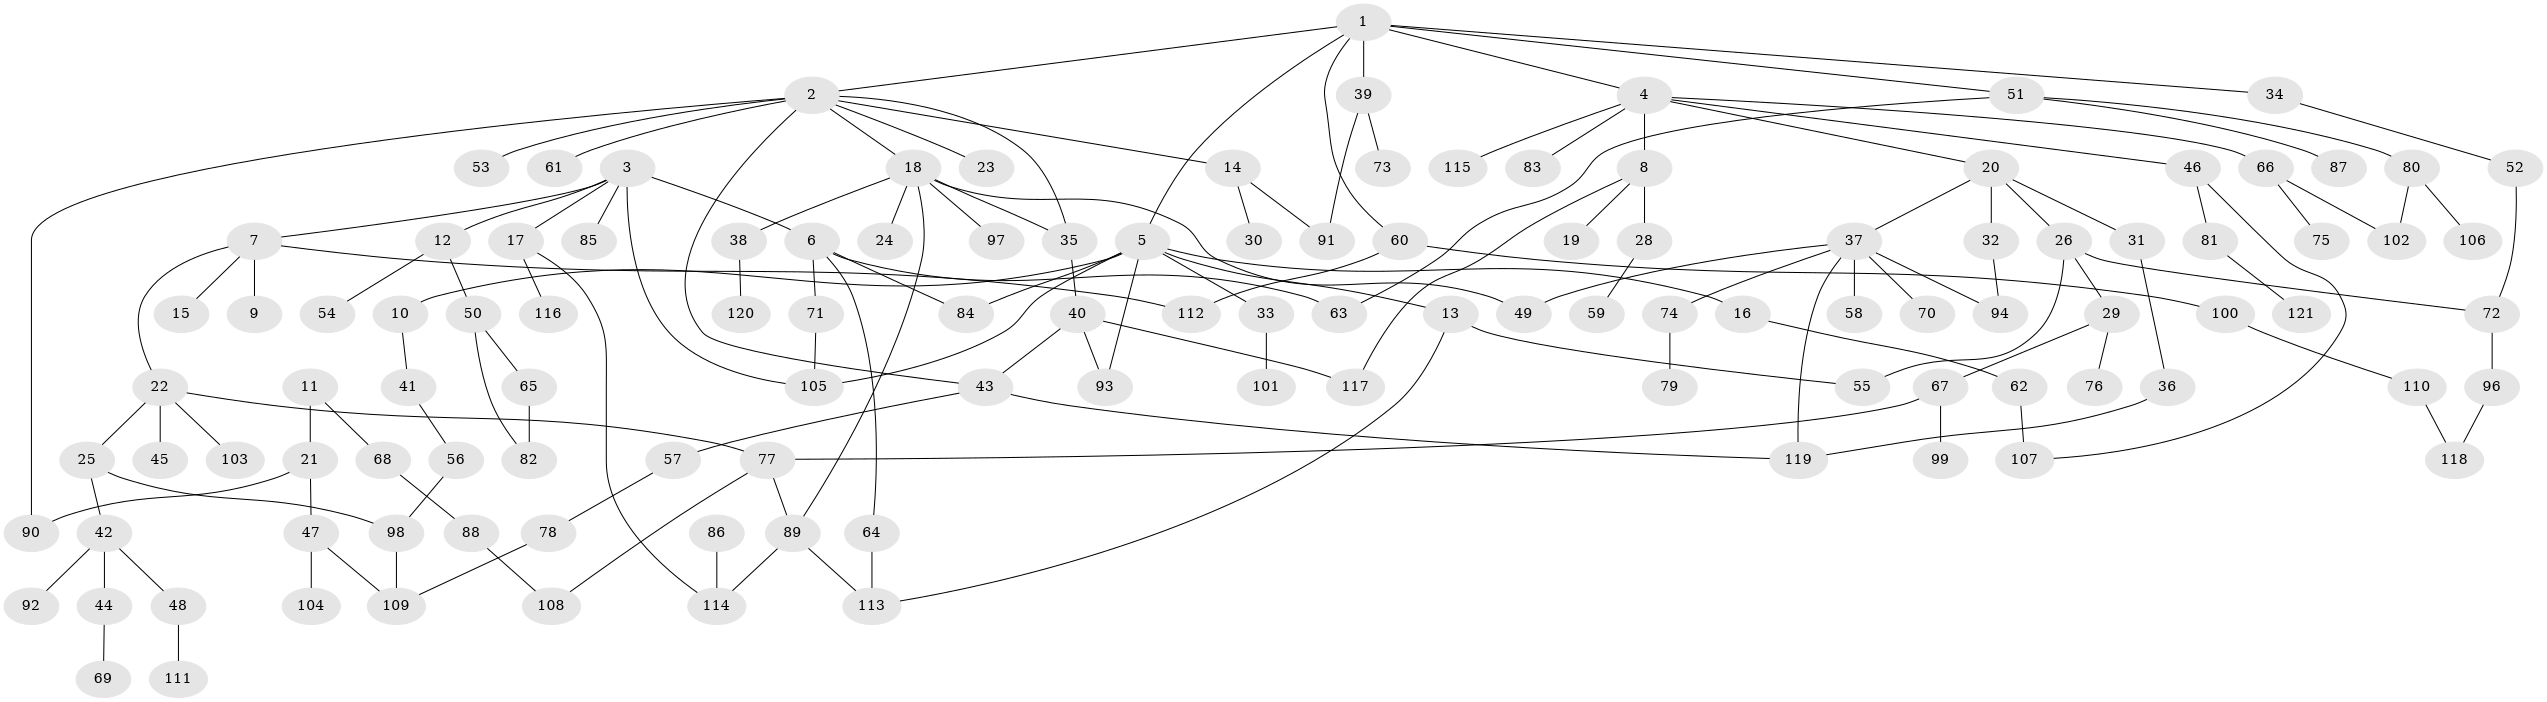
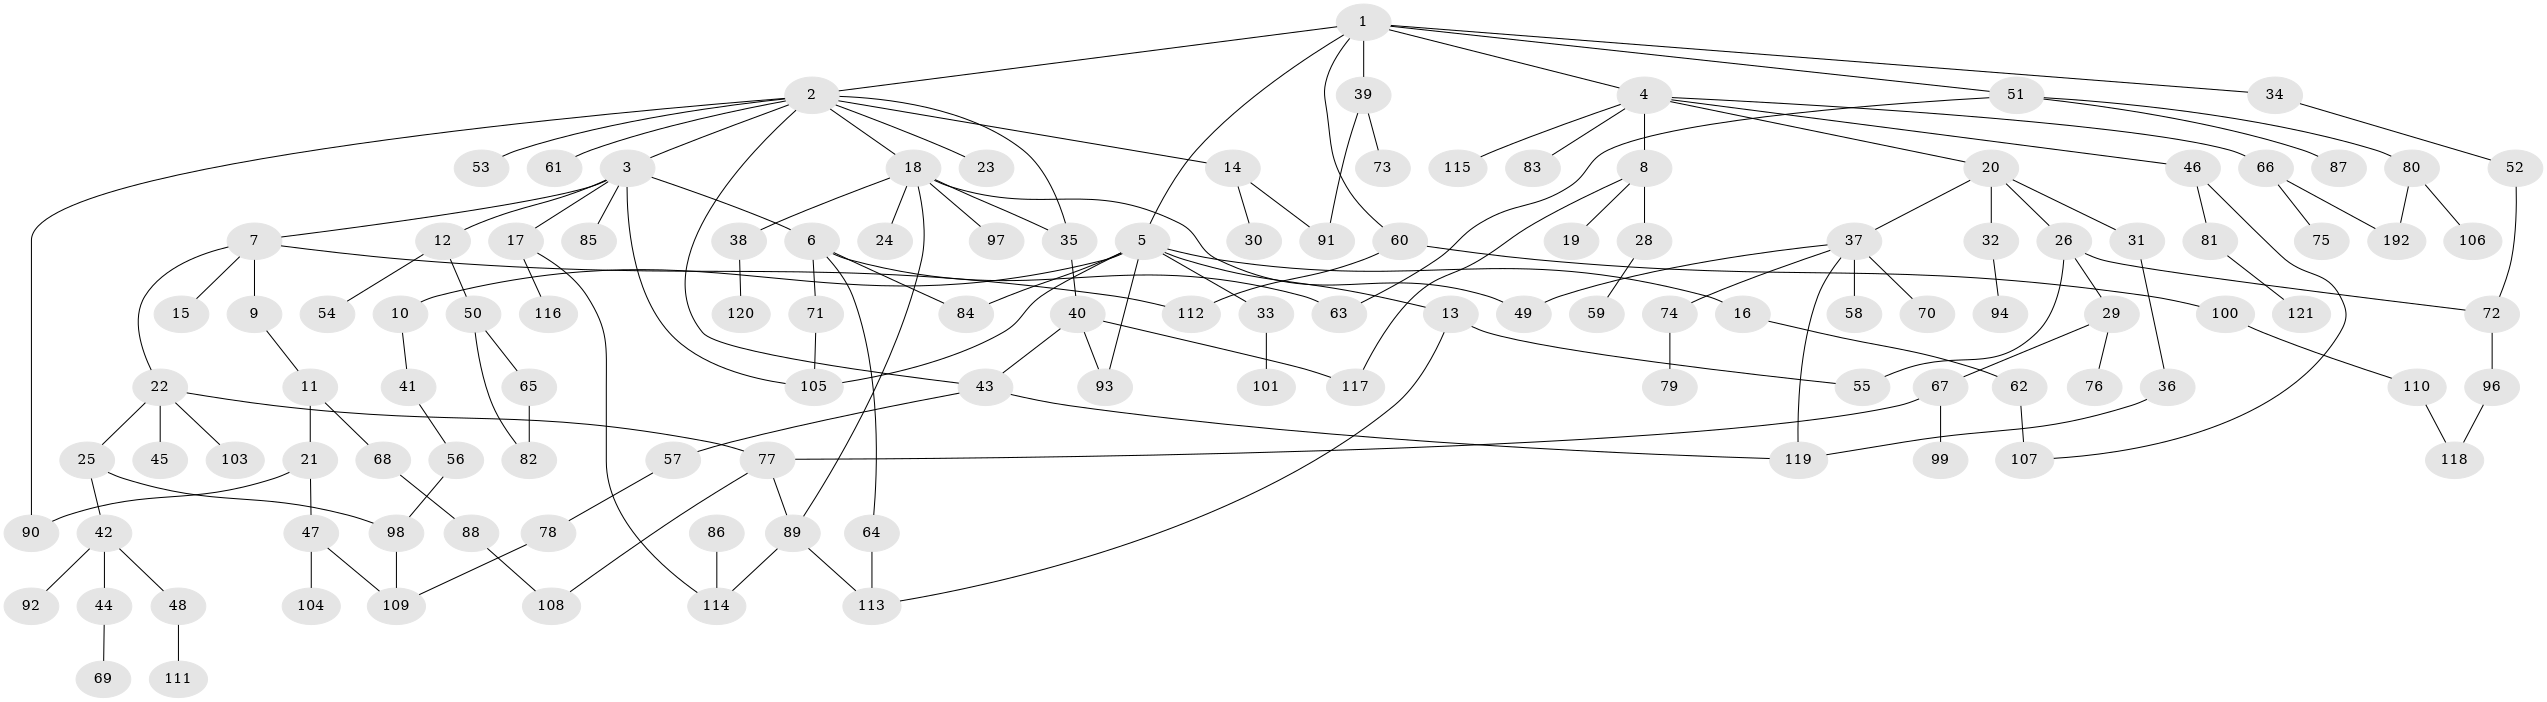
edge "2" -- "3": added
node "102": label "102" -> "192"
edge "37" -- "94": removed
edge "9" -- "11": added
